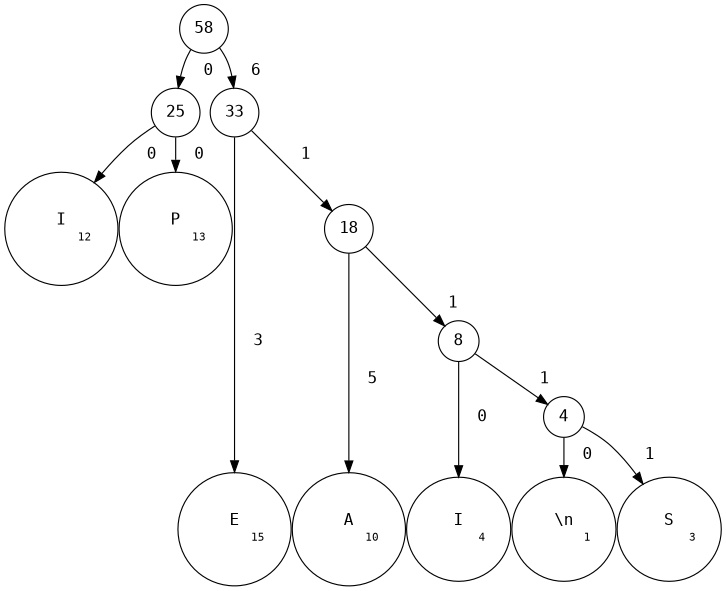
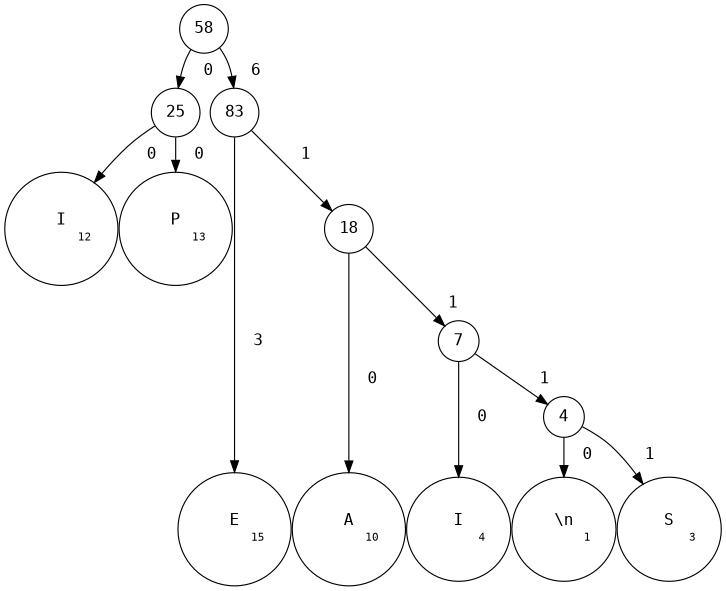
node "33": label "33" -> "83"
node "8": label "8" -> "7"
edge "18" -> "A": label "  5  " -> "  0  "
